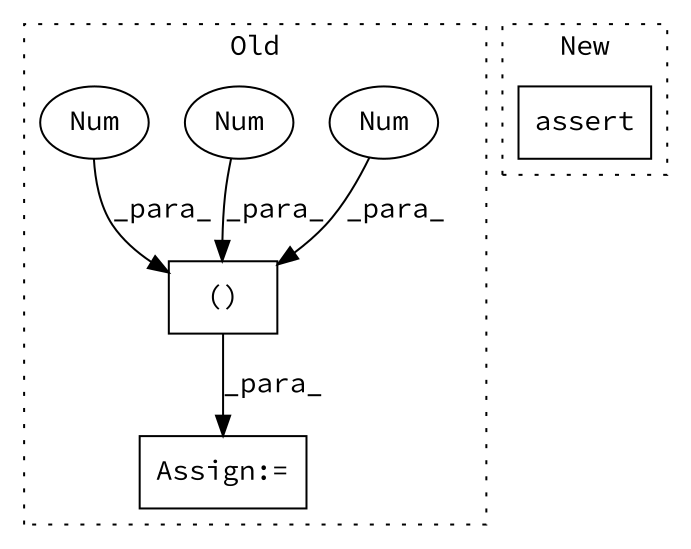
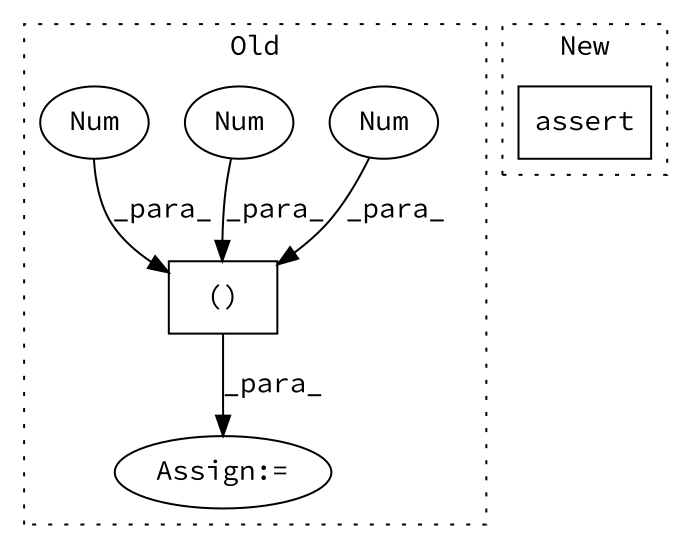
node "Assign:=": shape box -> ellipse
